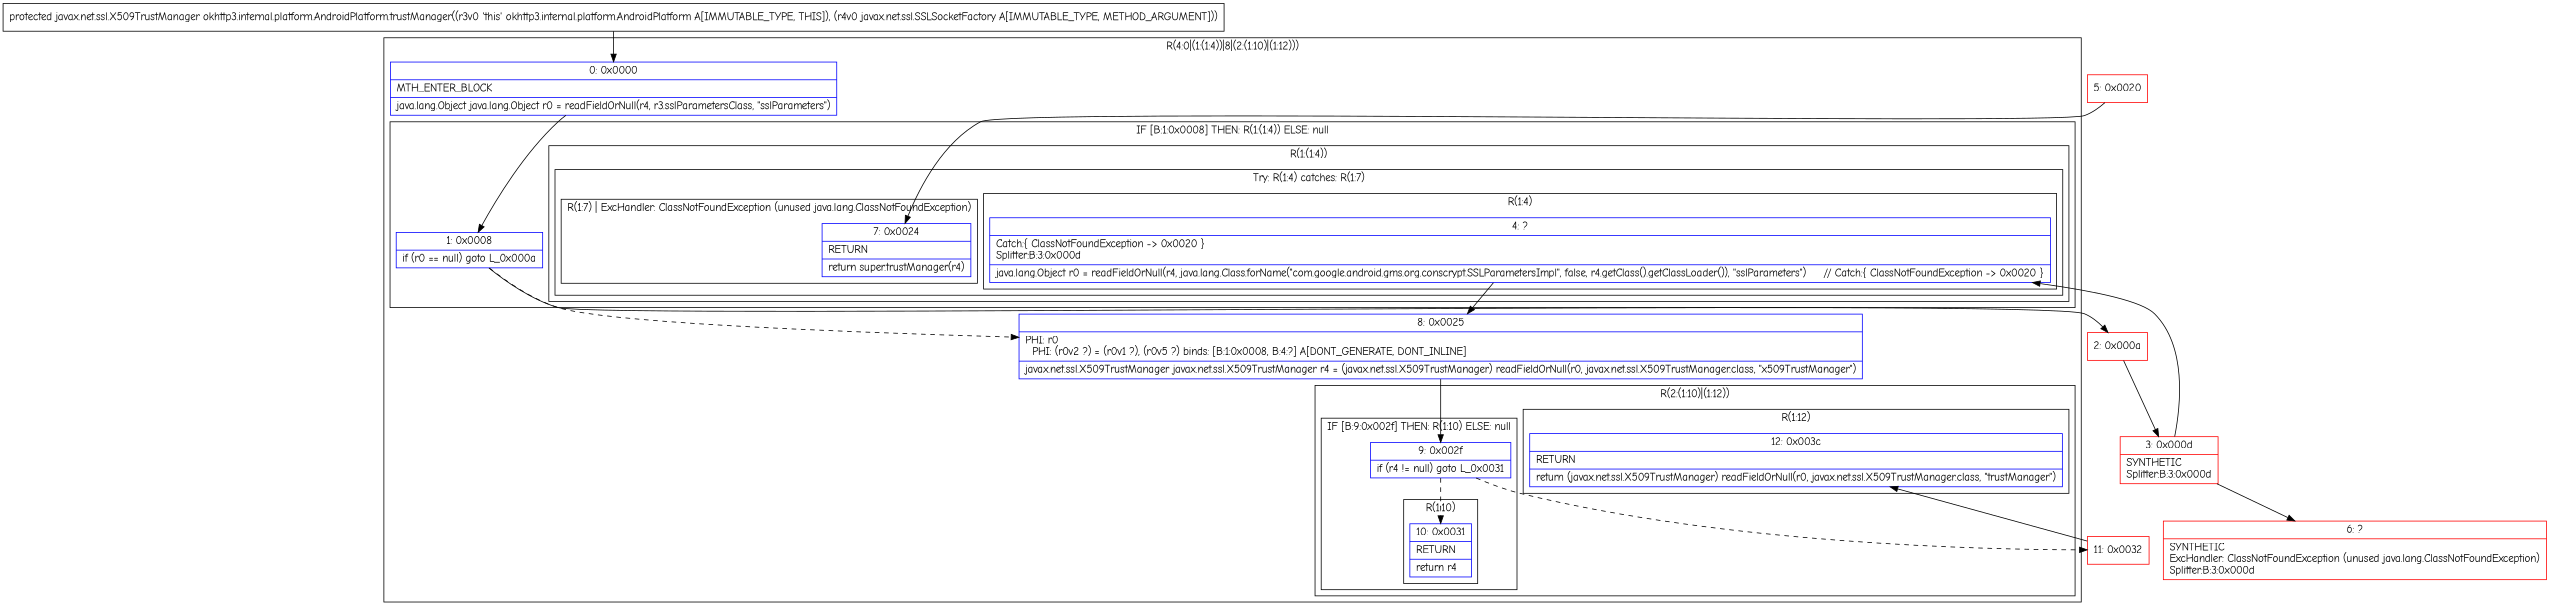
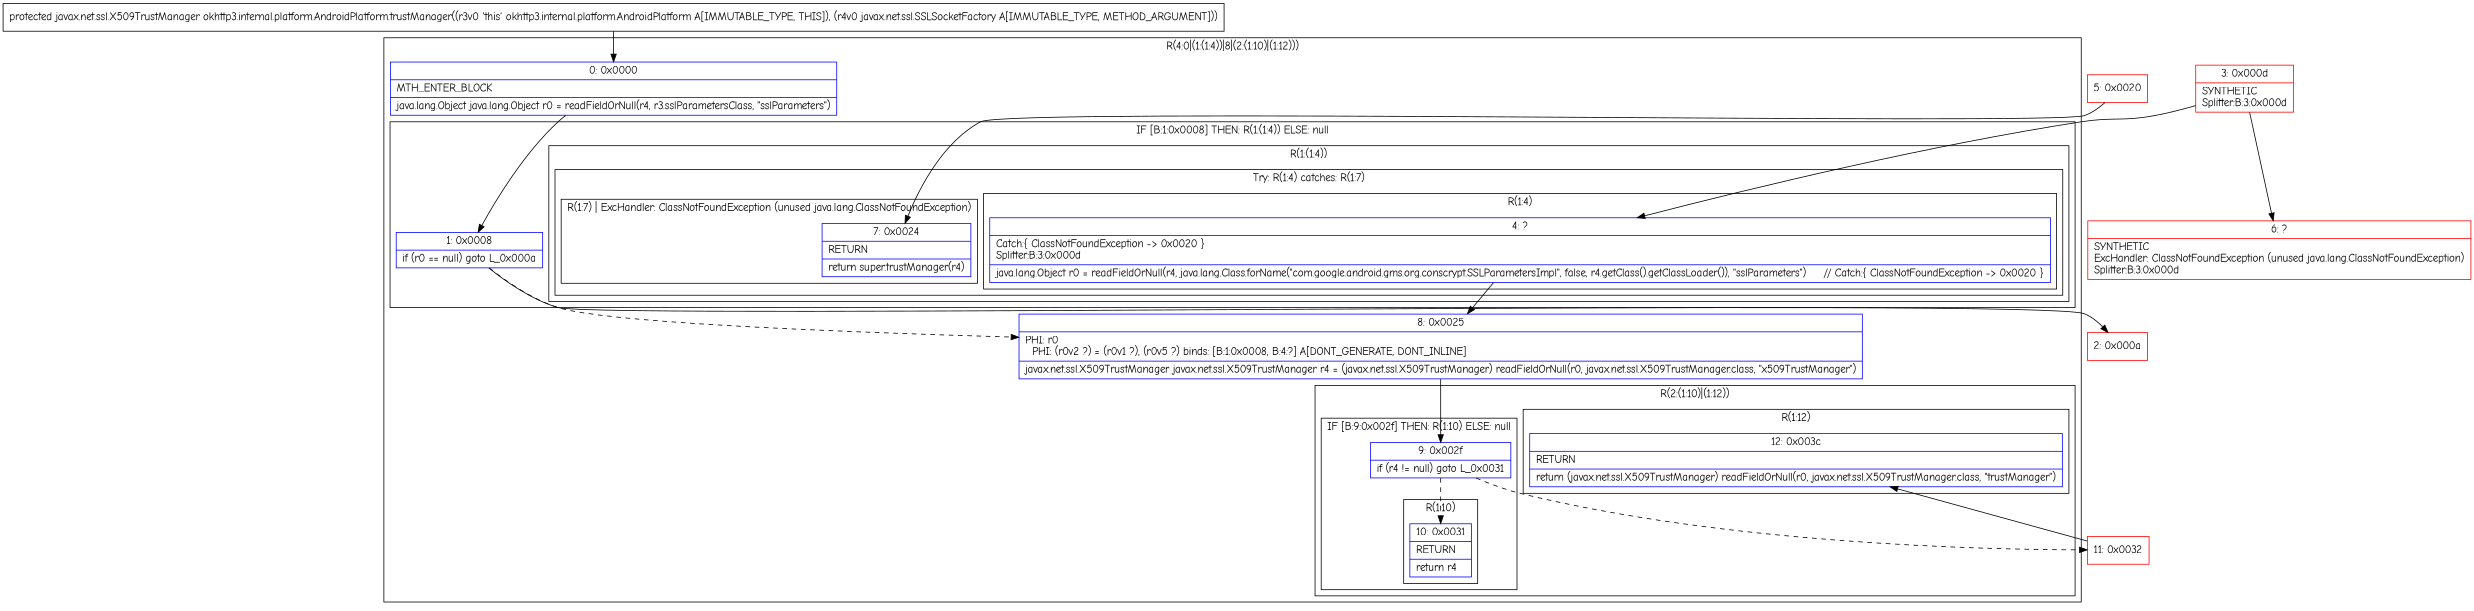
edge "2: 0x000a" -> "3: 0x000d": removed
